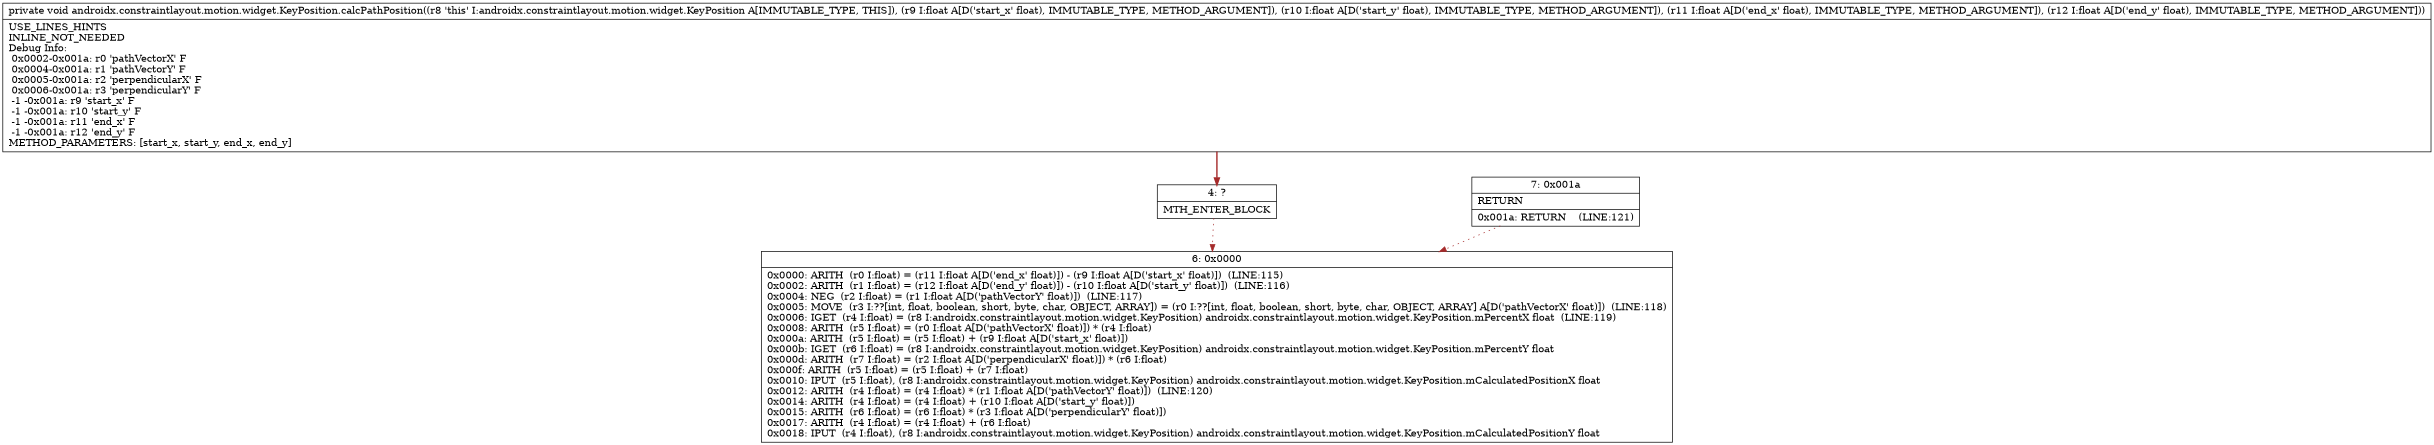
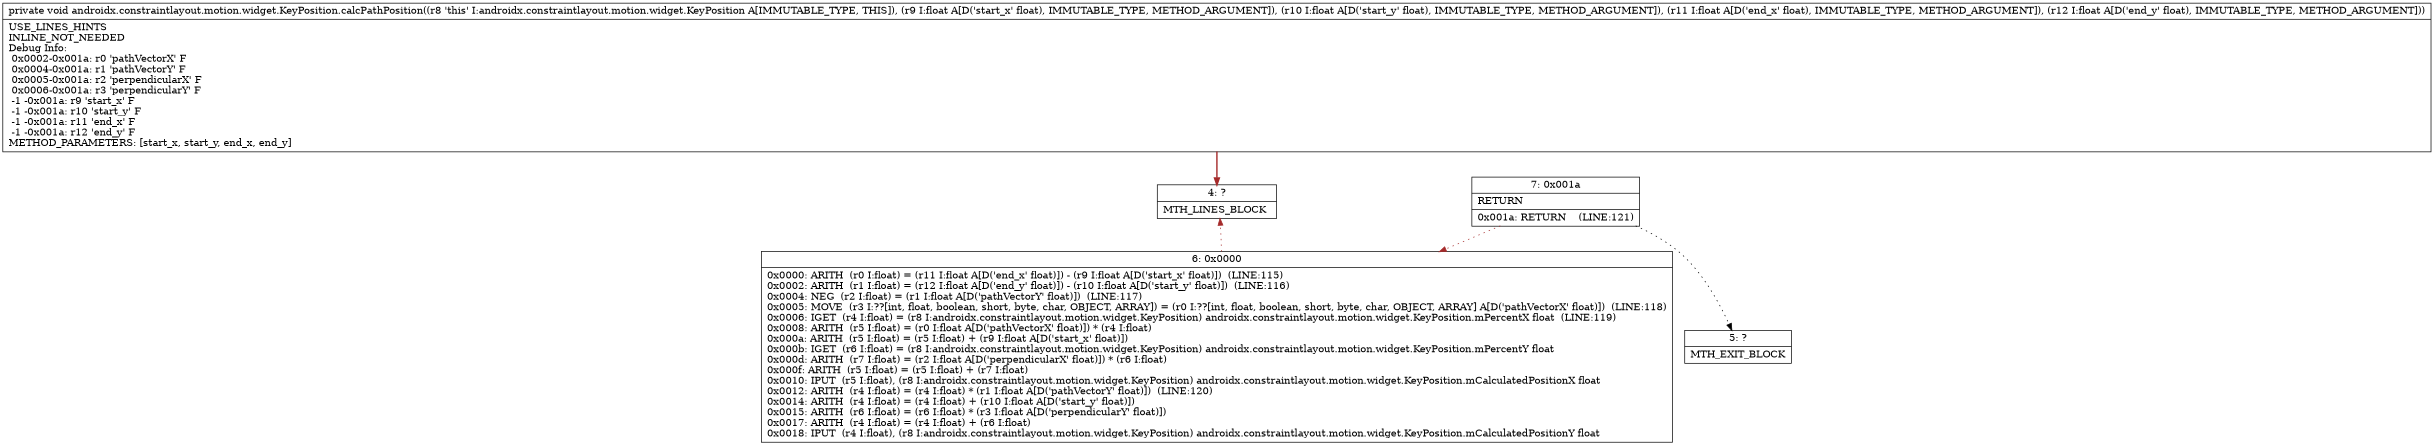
node "4: ?": text "MTH_ENTER_BLOCK" -> "MTH_LINES_BLOCK"
edge "4: ?" -> "6: 0x0000": reversed
node "5: ?": added
